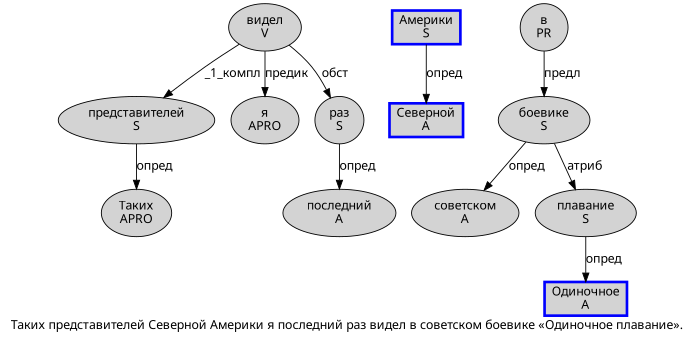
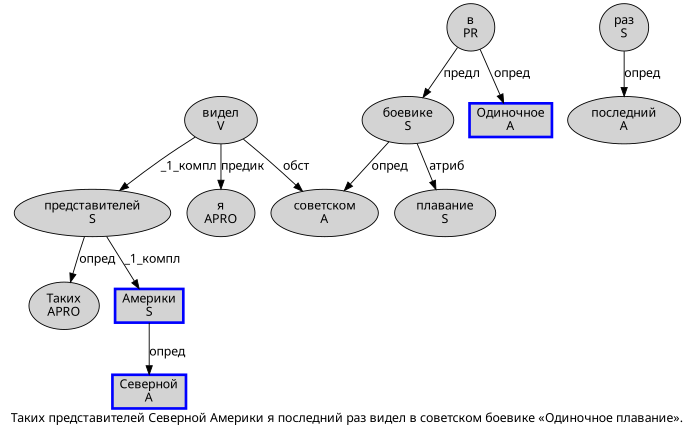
edge "видел V" -> "раз S": now "видел V" -> "советском A"
edge "плавание S" -> "Одиночное A": now "в PR" -> "Одиночное A"
edge "представителей S" -> "Америки S": added, label "_1_компл"
